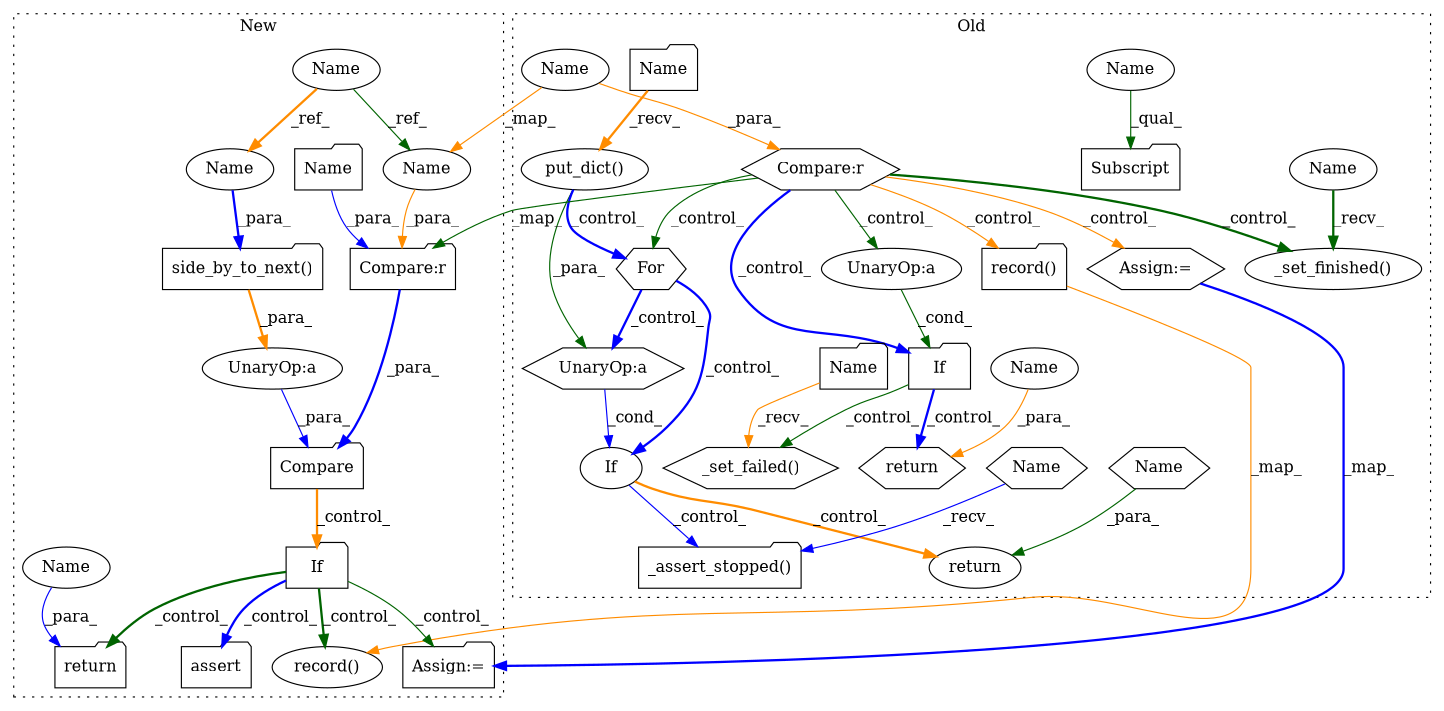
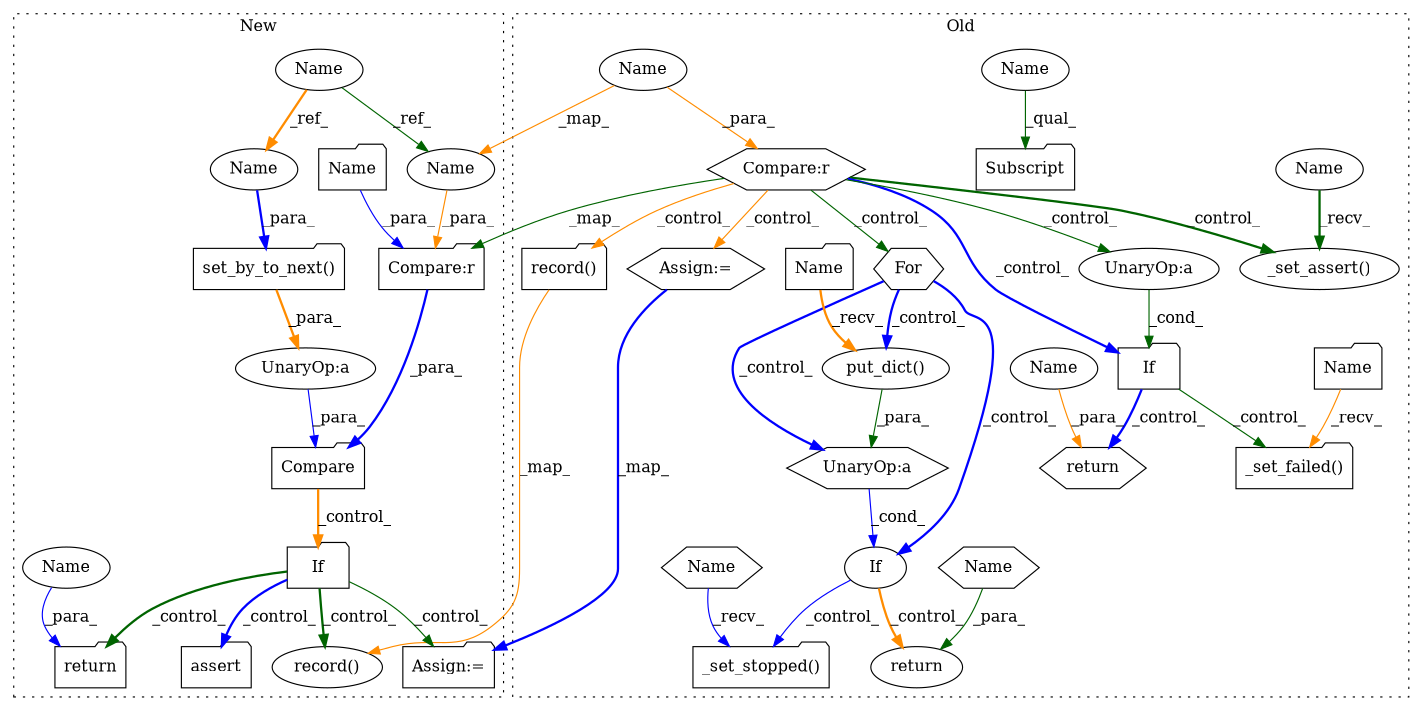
edge "put_dict()" -> "For": reversed
node "side_by_to_next()": label "side_by_to_next()" -> "set_by_to_next()"
node "_set_finished()": label "_set_finished()" -> "_set_assert()"
node "_set_failed()": shape hexagon -> folder
node "_assert_stopped()": label "_assert_stopped()" -> "_set_stopped()"
